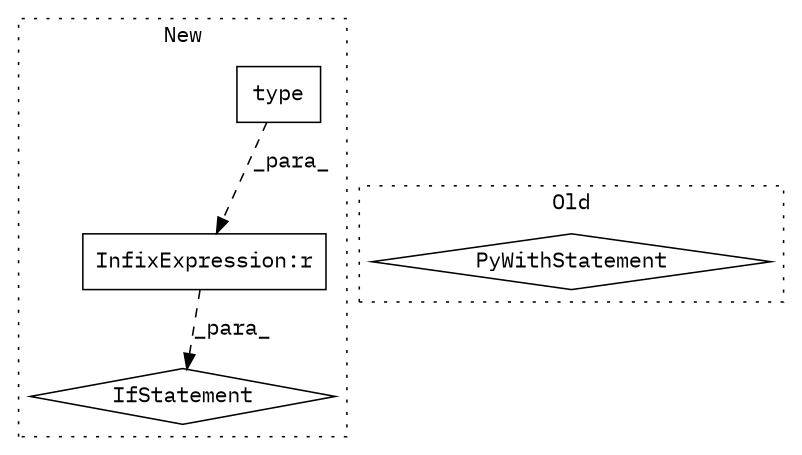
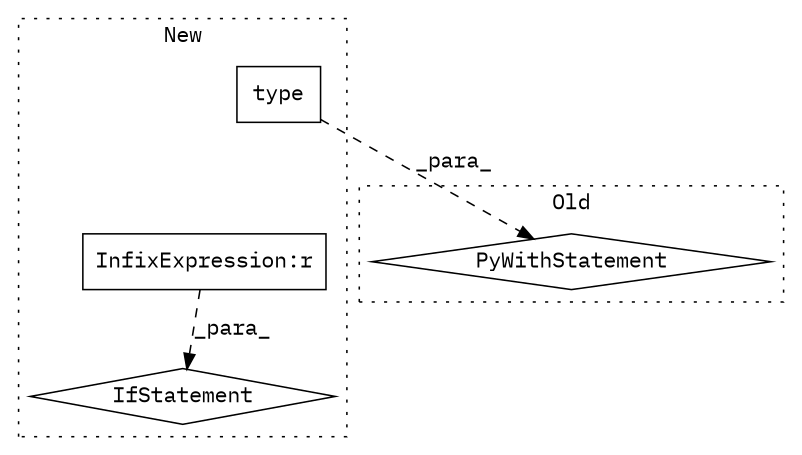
edge "type" -> "InfixExpression:r": now "type" -> "PyWithStatement"
